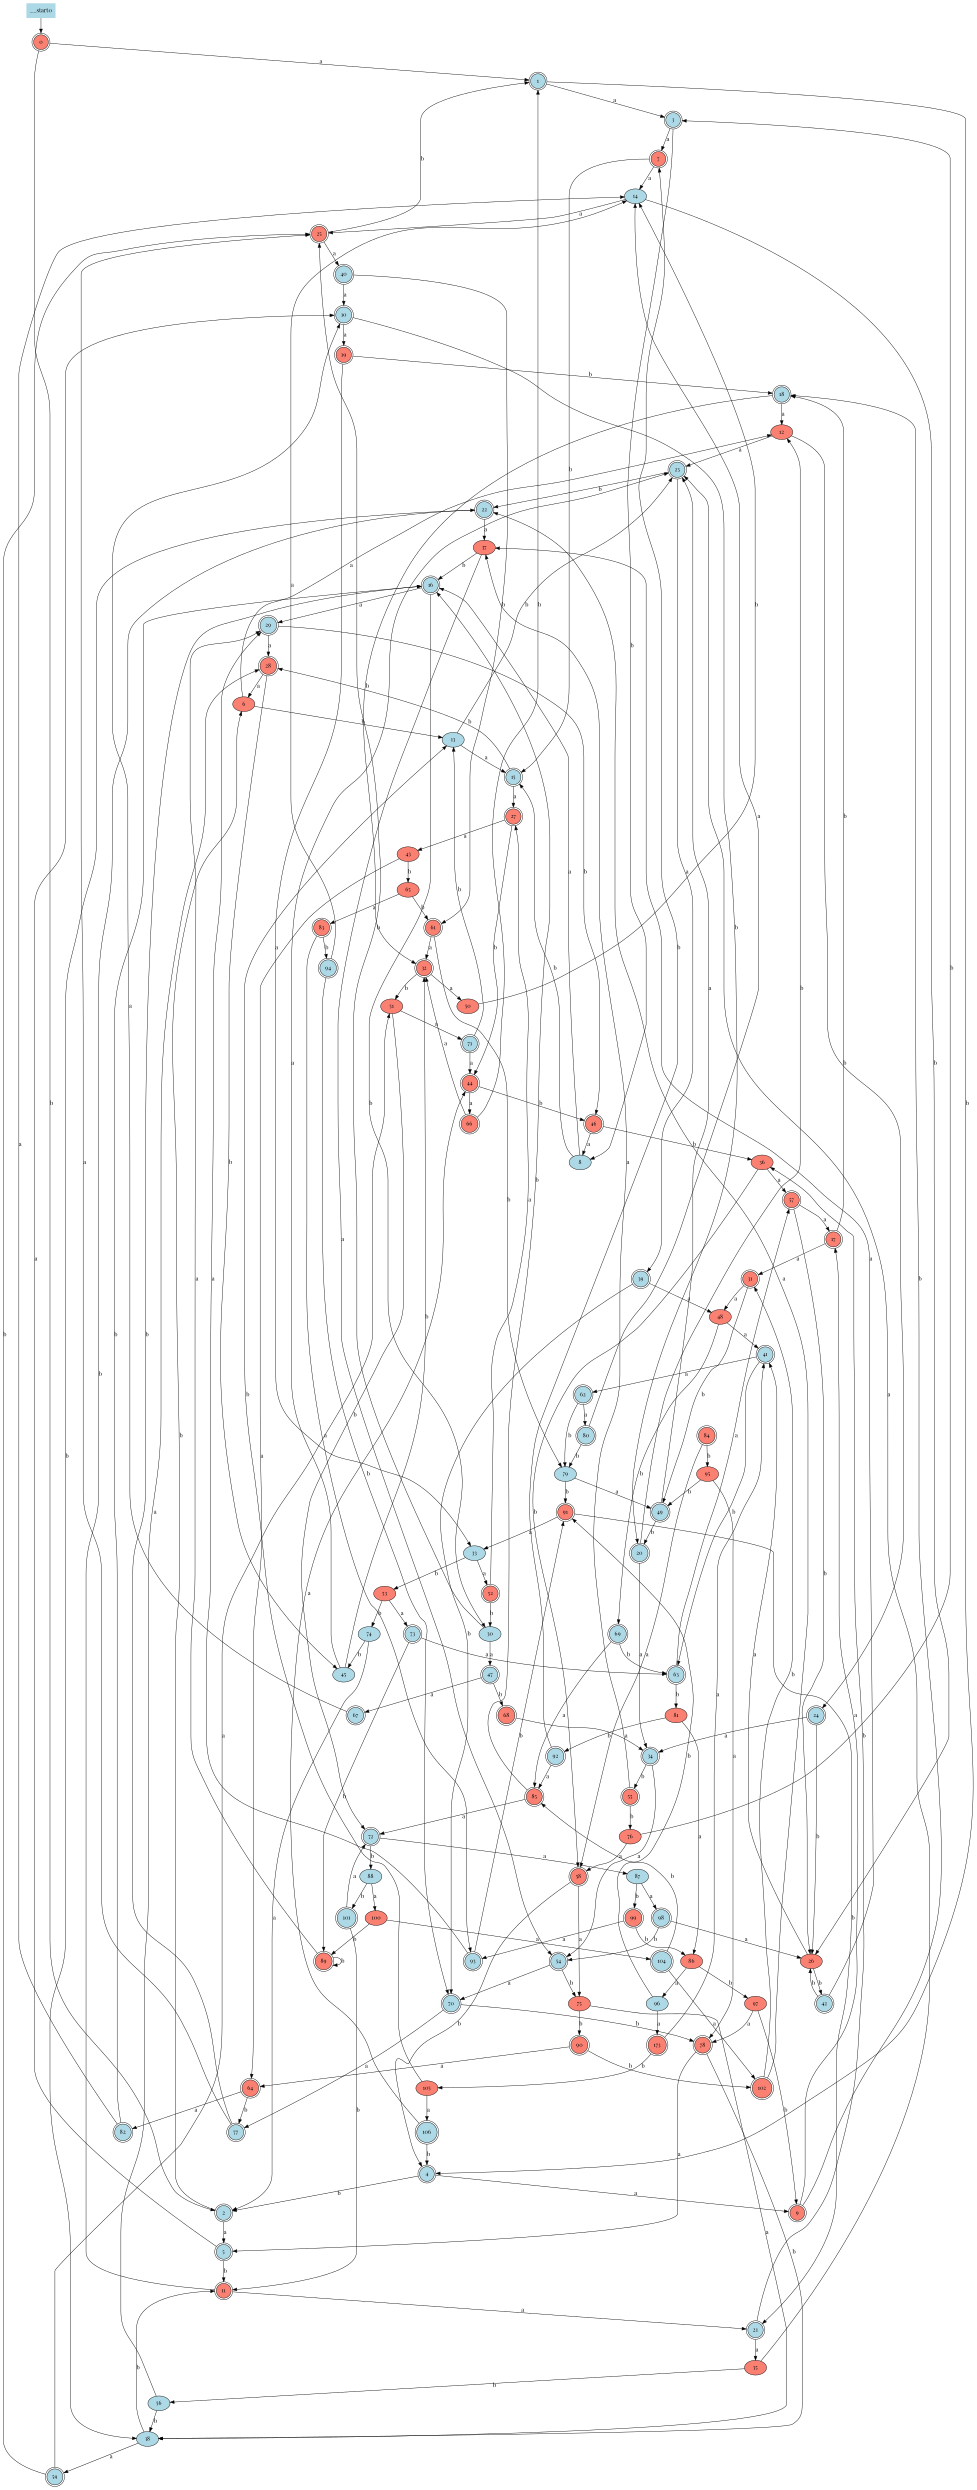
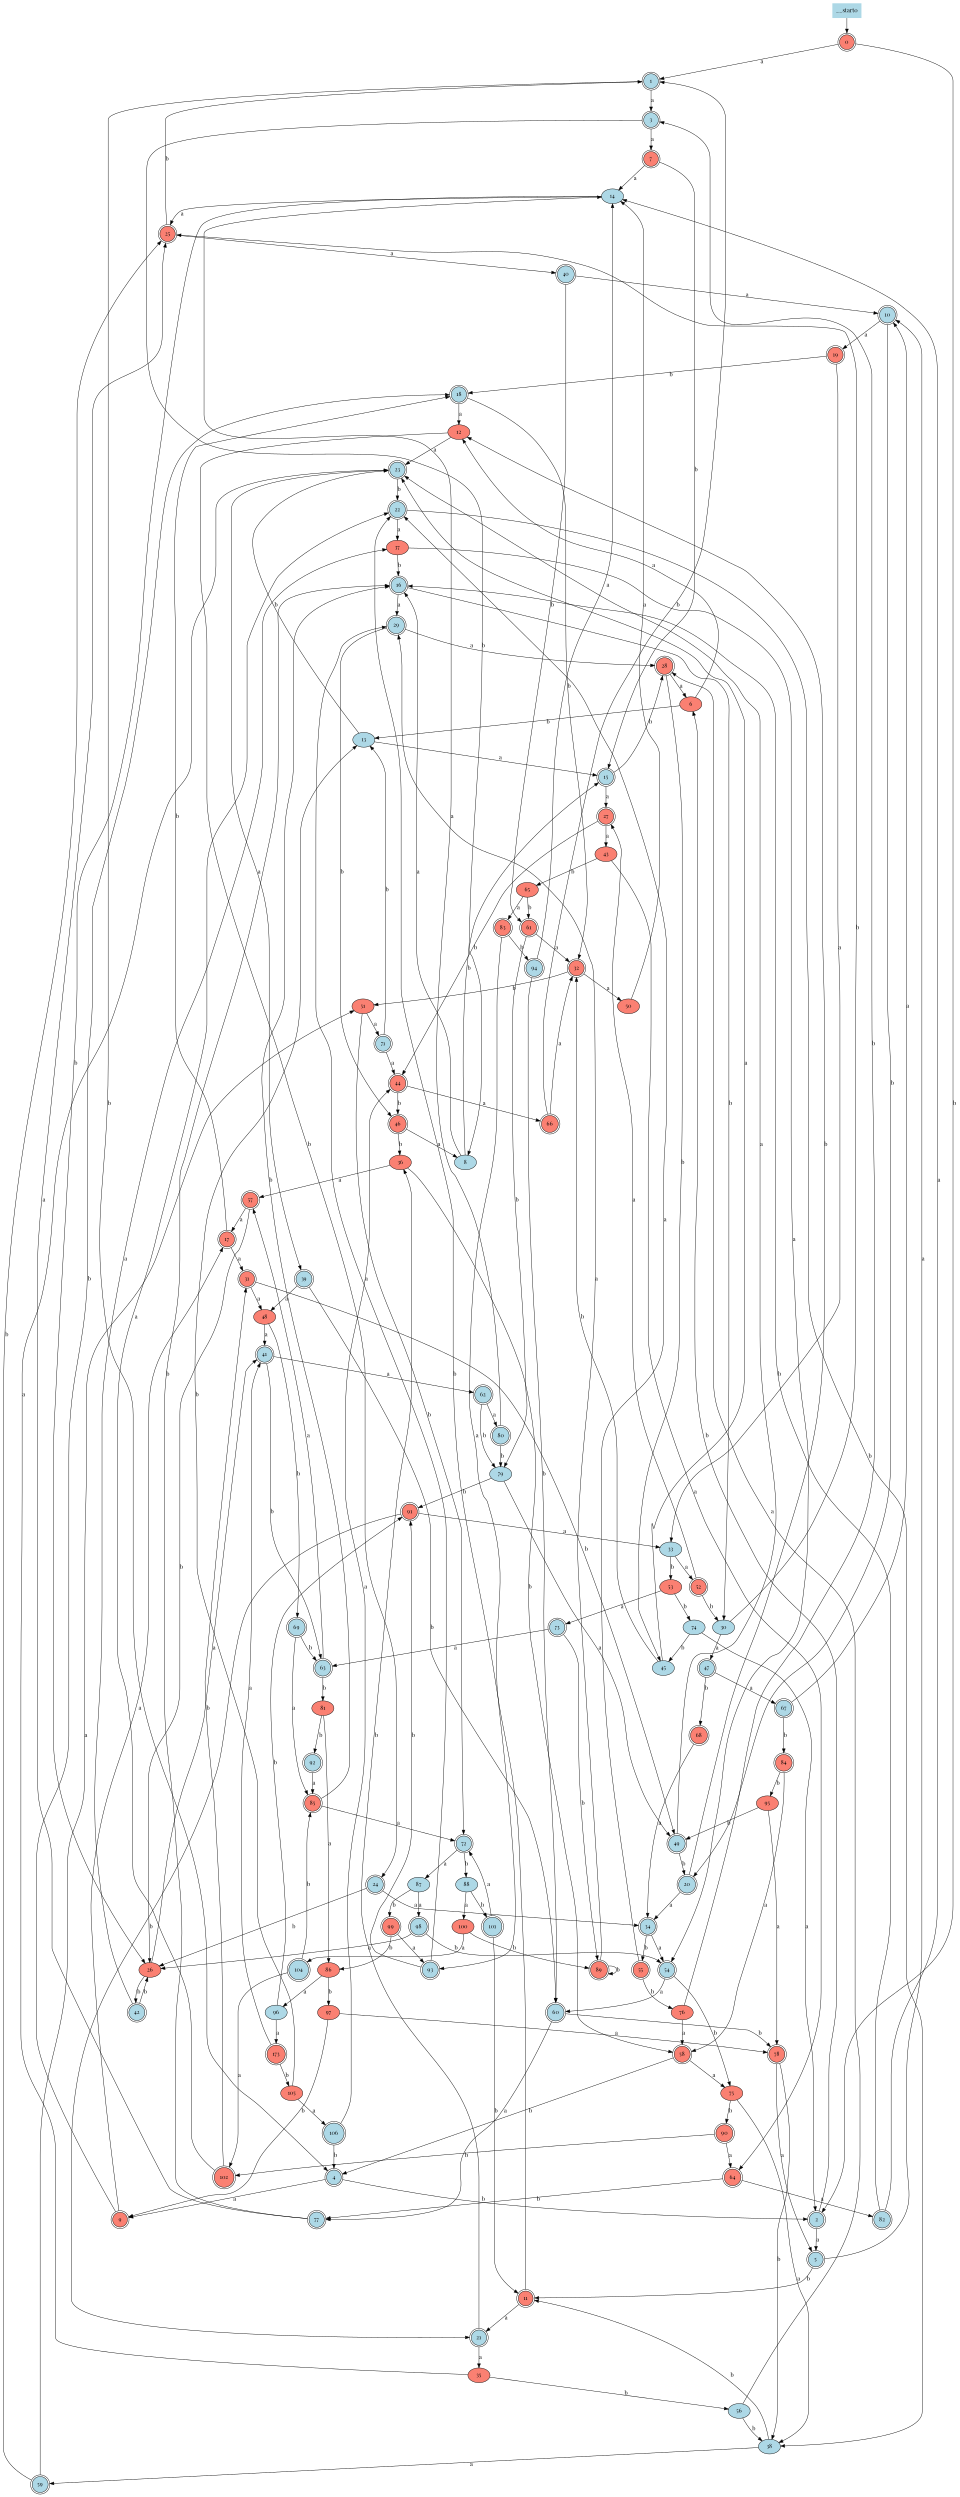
edge "50" -> "14": label "b" -> "a"
edge "92" -> "7": removed, label "b"
edge "55" -> "37": now "55" -> "22"
edge "67" -> "84": added, label "b"
node "70": label "70" -> "60"
